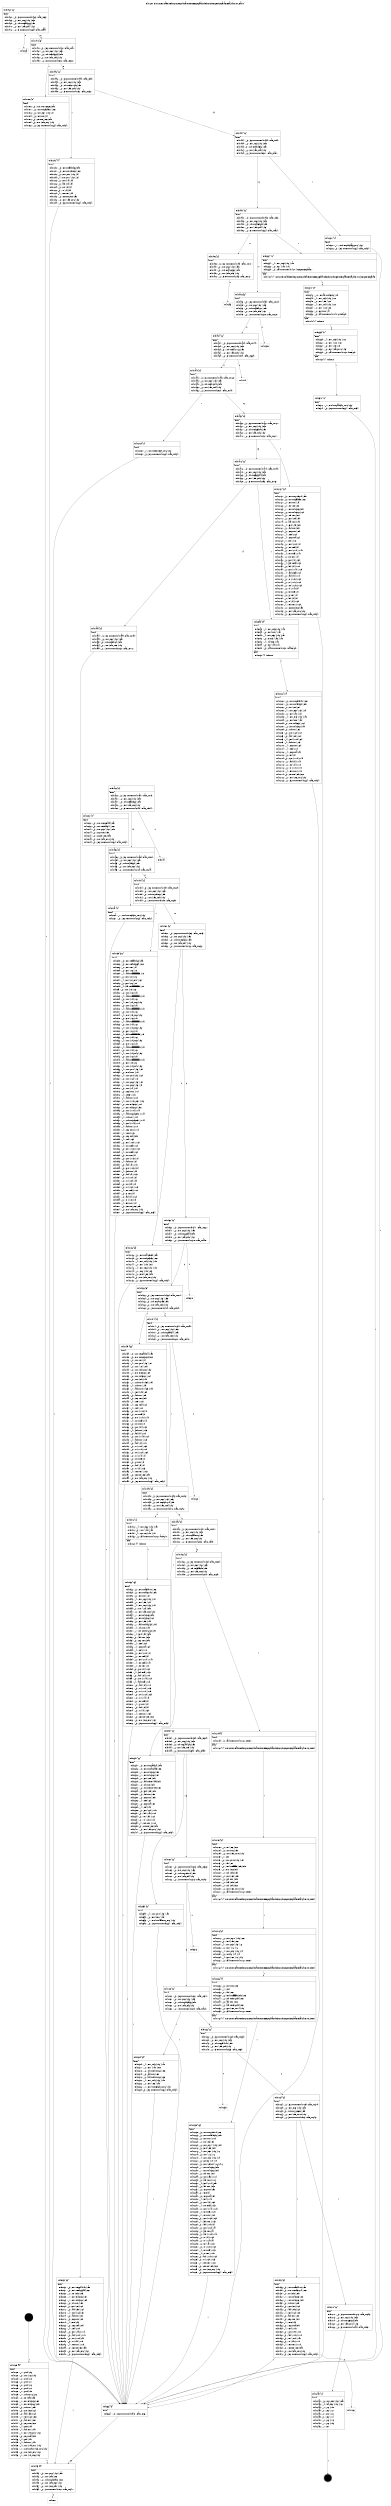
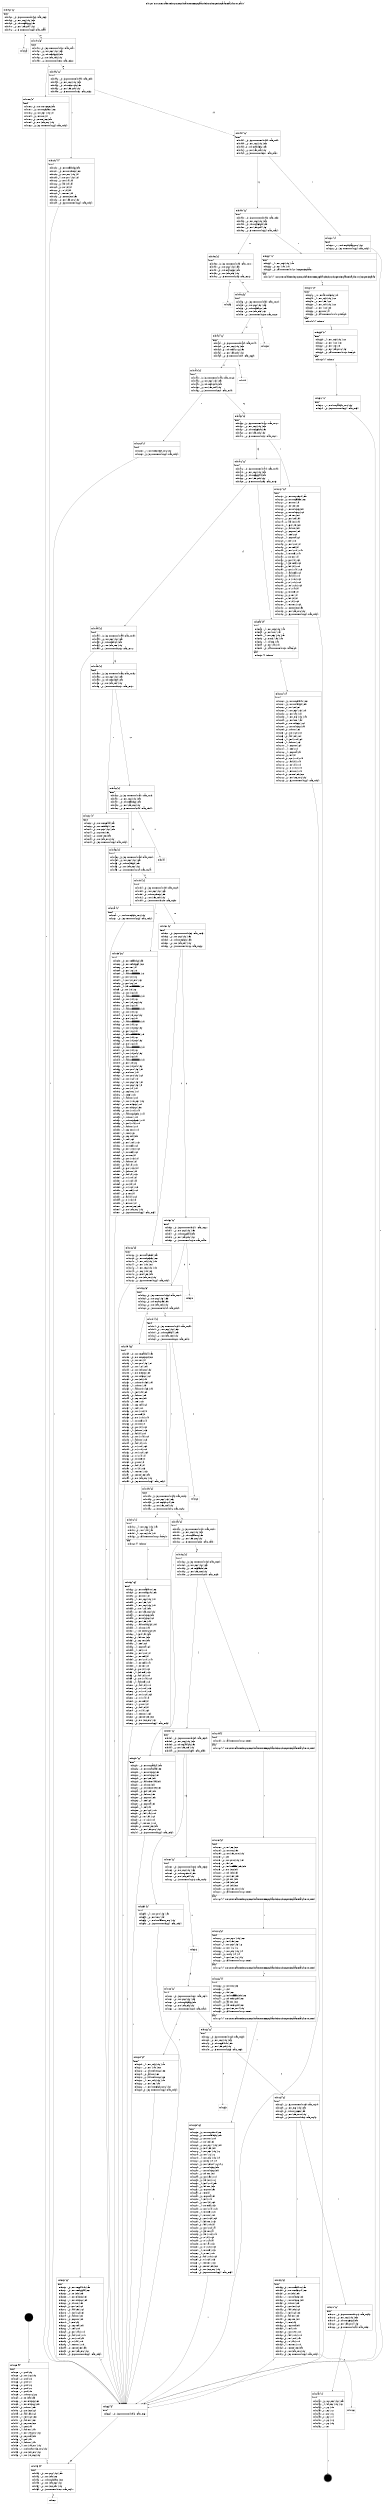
edge "0x4019d0 [28]" -> "0x401a08 [28]": now "0x4019ec [28]" -> "0x401a08 [28]"
node "0x401ab0 [28]": added
edge "0x401bc8 [28]" -> "0x401be4 [28]": added, label "4"
edge "0x401c00 [28]" -> "0x401c1c [28]": now "0x402575" -> "0x401c1c [28]"
edge "0x402052 [83]" -> "0x401943 [29]": now "0x402052 [83]" -> "0x402634 [5]"
